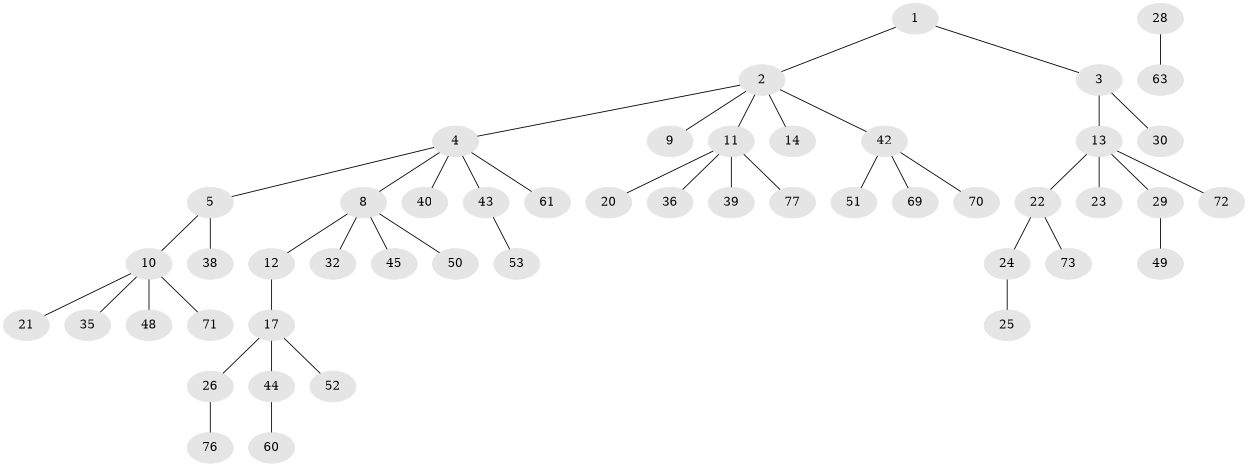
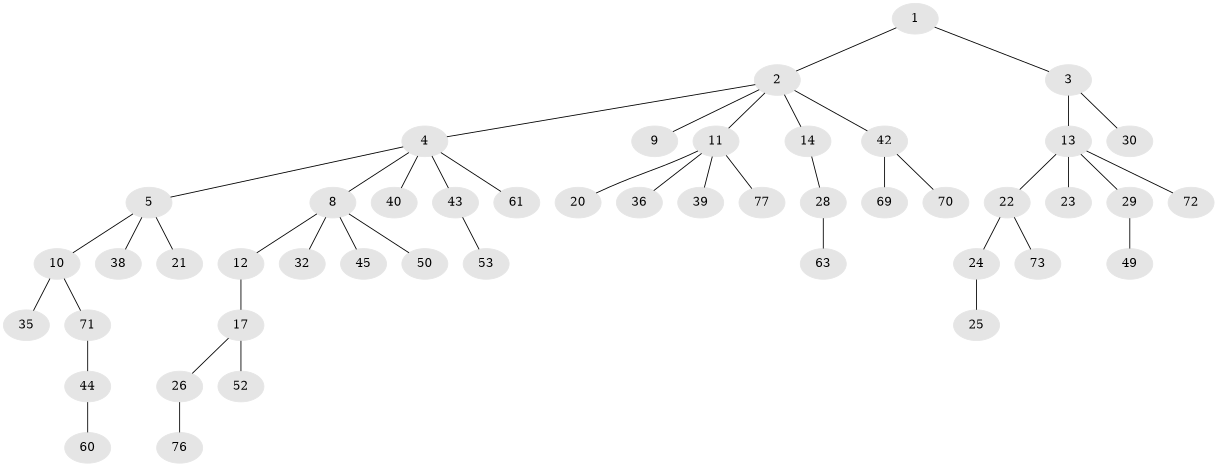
edge "14" -- "28": added
node "51": removed
edge "10" -- "21": now "5" -- "21"
node "48": removed
edge "17" -- "44": now "71" -- "44"
